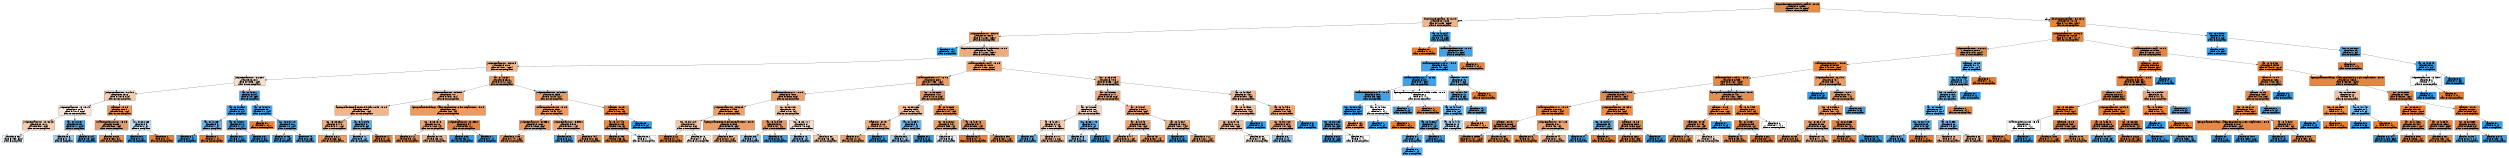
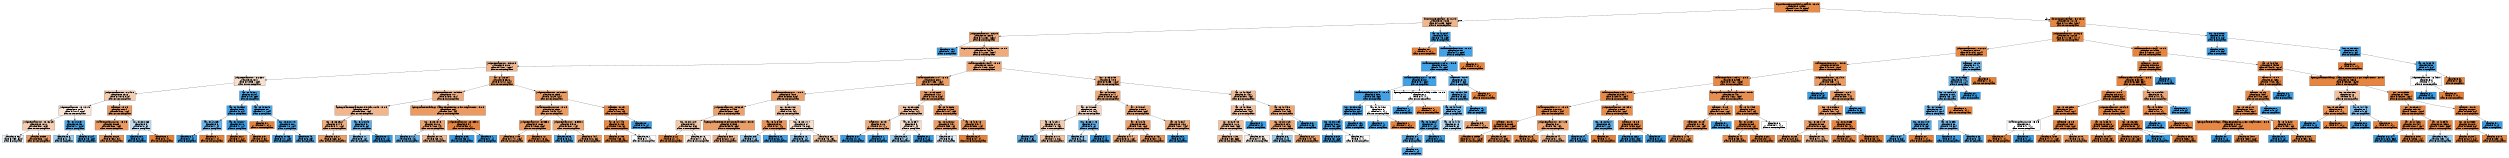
node "samples = 30 value = [0, 30] class = compliant": fillcolor #399de5ff -> #e58139f5
node "lat <= 42.3547 samples = 5 value = [1, 4] class = compliant": fillcolor #399de5bf -> #e5813940
node "samples = 152 value = [0, 152] class = compliant": fillcolor #e58139bf -> #399de5ff
node "samples = 650 value = [538, 112] class = non-compliant": added
node "samples = 21 value = [1, 20] class = compliant": fillcolor #399de5f2 -> #e58139ff
node "samples = 57 value = [0, 57] class = compliant": fillcolor #399de5ff -> #e58139ee
node "samples = 327 value = [265, 62] class = non-compliant": label "samples = 327 value = [265, 62] class = non-compliant" -> "samples = 327 value = [265, 62] class = amount-compliant"
node "samples = 14 value = [0, 14] class = compliant": fillcolor #e58139ea -> #399de5ff
node "samples = 112 value = [99, 13] class = non-compliant": fillcolor #e58139de -> #399de5bf
node "samples = 121 value = [115, 6] class = non-compliant": added
node "samples = 388 value = [280, 108] class = lon-compliant": label "samples = 388 value = [280, 108] class = lon-compliant" -> "samples = 388 value = [280, 108] class = non-compliant"
node "samples = 27 value = [21, 6] class = non-compliant": fillcolor #e58139b6 -> #399de5f9
node "samples = 950 value = [831, 119] class = non-compliant": removed
node "class = 461 value = [387, 74] class = non-compliant": label "class = 461 value = [387, 74] class = non-compliant" -> "samples = 461 value = [387, 74] class = non-compliant"
node "samples = 1727 value = [1287, 440] class = non-compliant": removed
node "samples = 1130 value = [765, 365] class = non-compliant": added
node "samples = 227 value = [179, 48] class = non-compliant": added
node "samples = 2632 value = [2433, 199] class = non-compliant": fillcolor #e58139ea -> #399de5f2
node "samples = 7 value = [4, 3] class = non-compliant": removed
node "samples = 23 value = [23, 0] class = non-compliant": fillcolor #399de5ff -> #e58139ff
node "samples = 10 value = [7, 3] class = non-compliant": fillcolor #e5813992 -> #399de5f9
node "samples = 56 value = [8, 48] class = compliant": fillcolor #e581397f -> #399de5d4
node "samples = 1344 value = [1299, 45] class = non-compliant": fillcolor #399de5d6 -> #e58139f6
node "samples = 5932 value = [5892, 40] class = non-compliant": fillcolor #399de5d6 -> #e58139fd
node "samples = 4080 value = [3854, 226] class = non-compliant": fillcolor #399de5f3 -> #e58139f0
node "samples = 962 value = [890, 72] class = non-compliant": fillcolor #e58139ea -> #399de57f
node "samples = 2304 value = [2270, 34] class = non-compliant": fillcolor #399de5ce -> #e58139fb
node "samples = 315 value = [299, 16] class = non-compliant": fillcolor #399de5f5 -> #e58139f1
